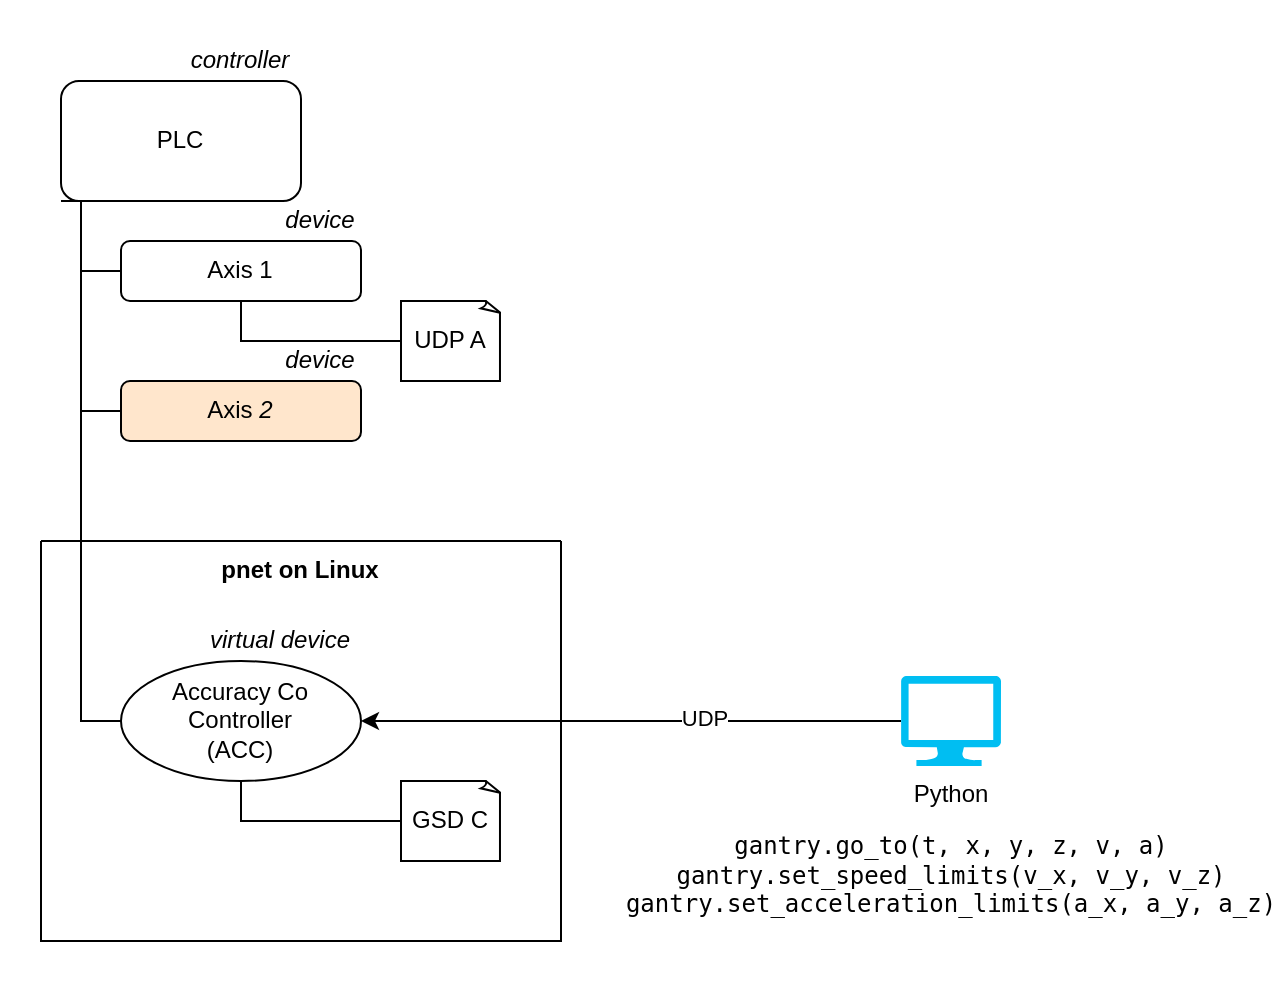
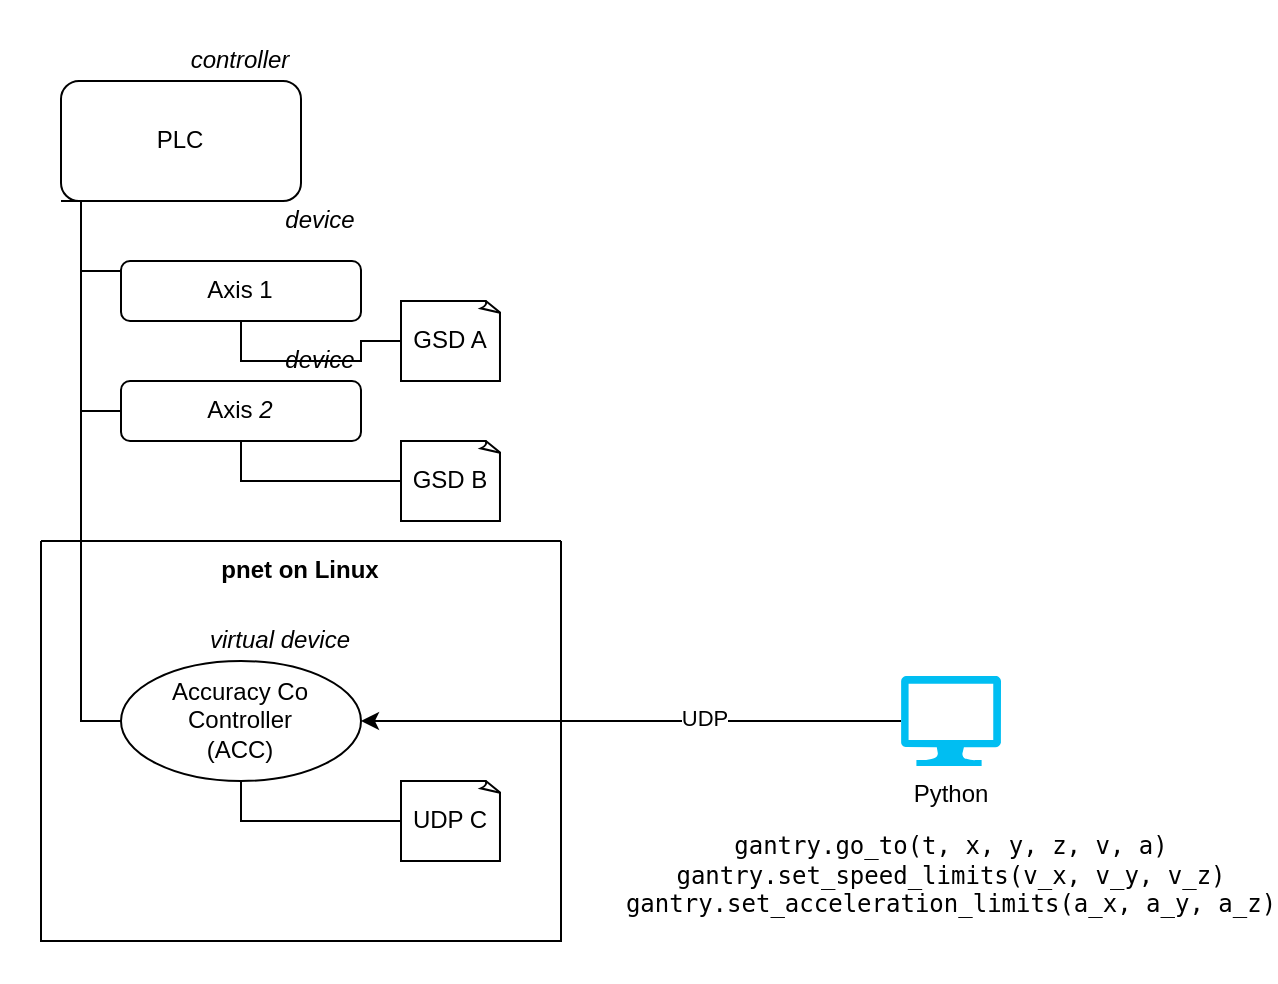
node "Axis 1": moved (241, 271) -> (241, 291)
node "UDP A": label "UDP A" -> "GSD A"
node "Axis 2": fillcolor #ffe6cc -> #ffffff
edge "Axis 2" -- "GSD B": added
node "GSD B": added
node "GSD C": label "GSD C" -> "UDP C"
